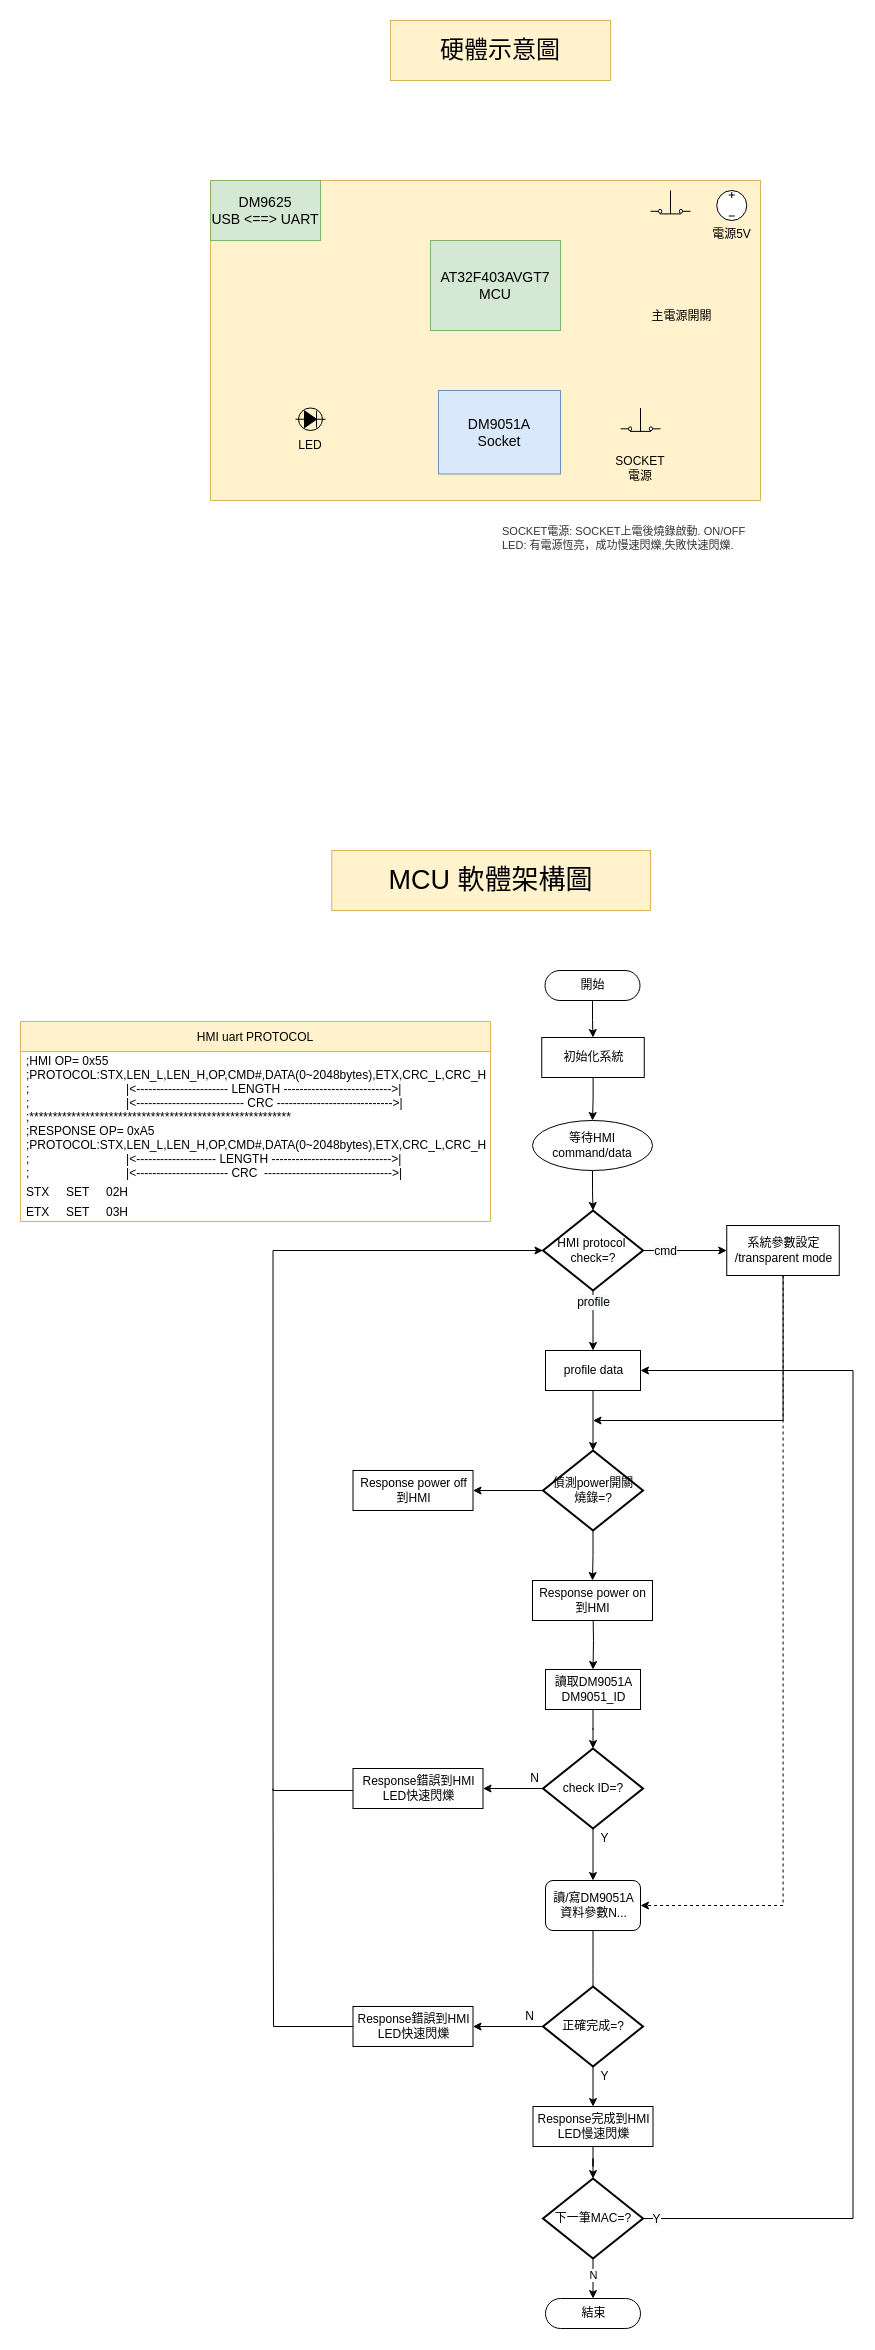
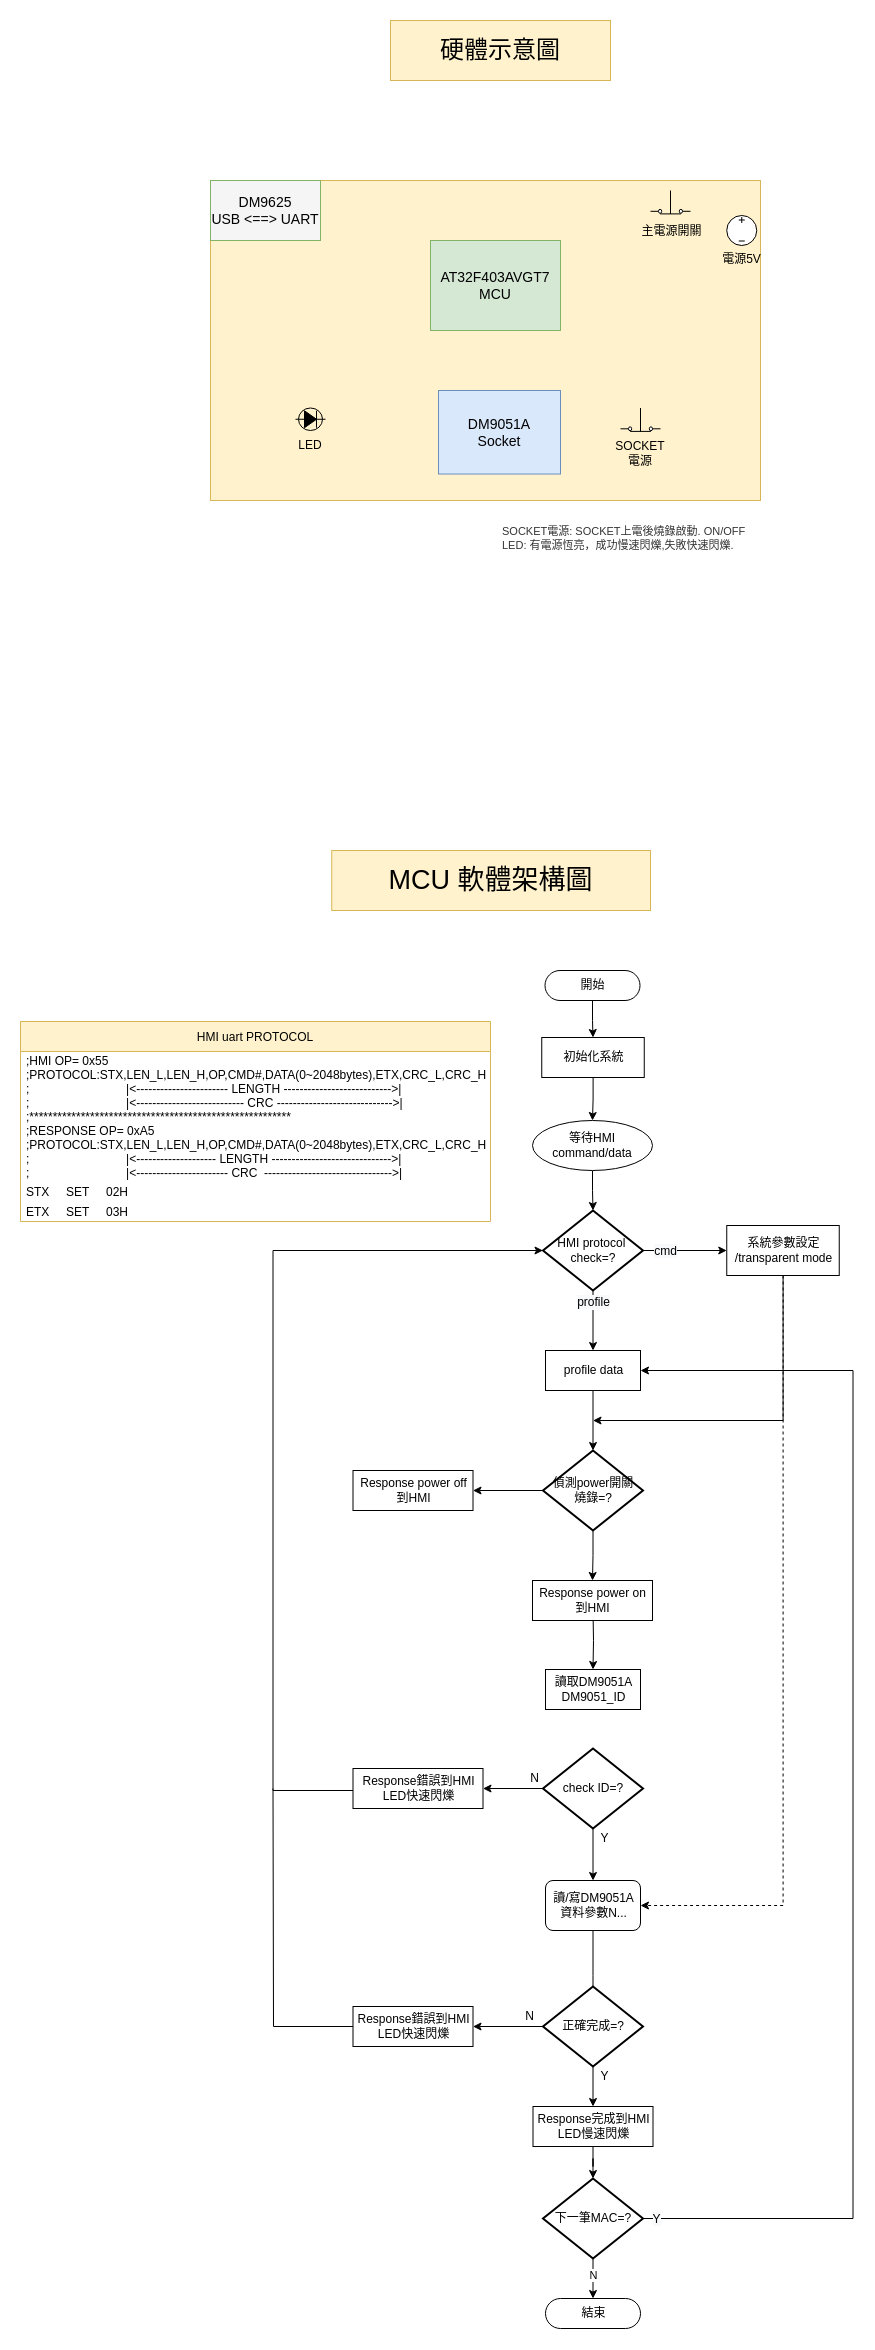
node "電源5V": moved (732, 206) -> (742, 231)
node "DM9625 USB <==> UART": fillcolor #d5e8d4 -> #f5f5f5
node "主電源開關": moved (682, 317) -> (672, 232)
node "SOCKET電源": moved (641, 469) -> (641, 454)
edge "讀取DM9051A DM9051_ID" -> "check ID=?": removed
